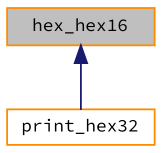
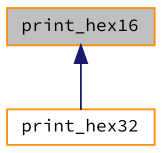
node "hex_hex16": label "hex_hex16" -> "print_hex16"
